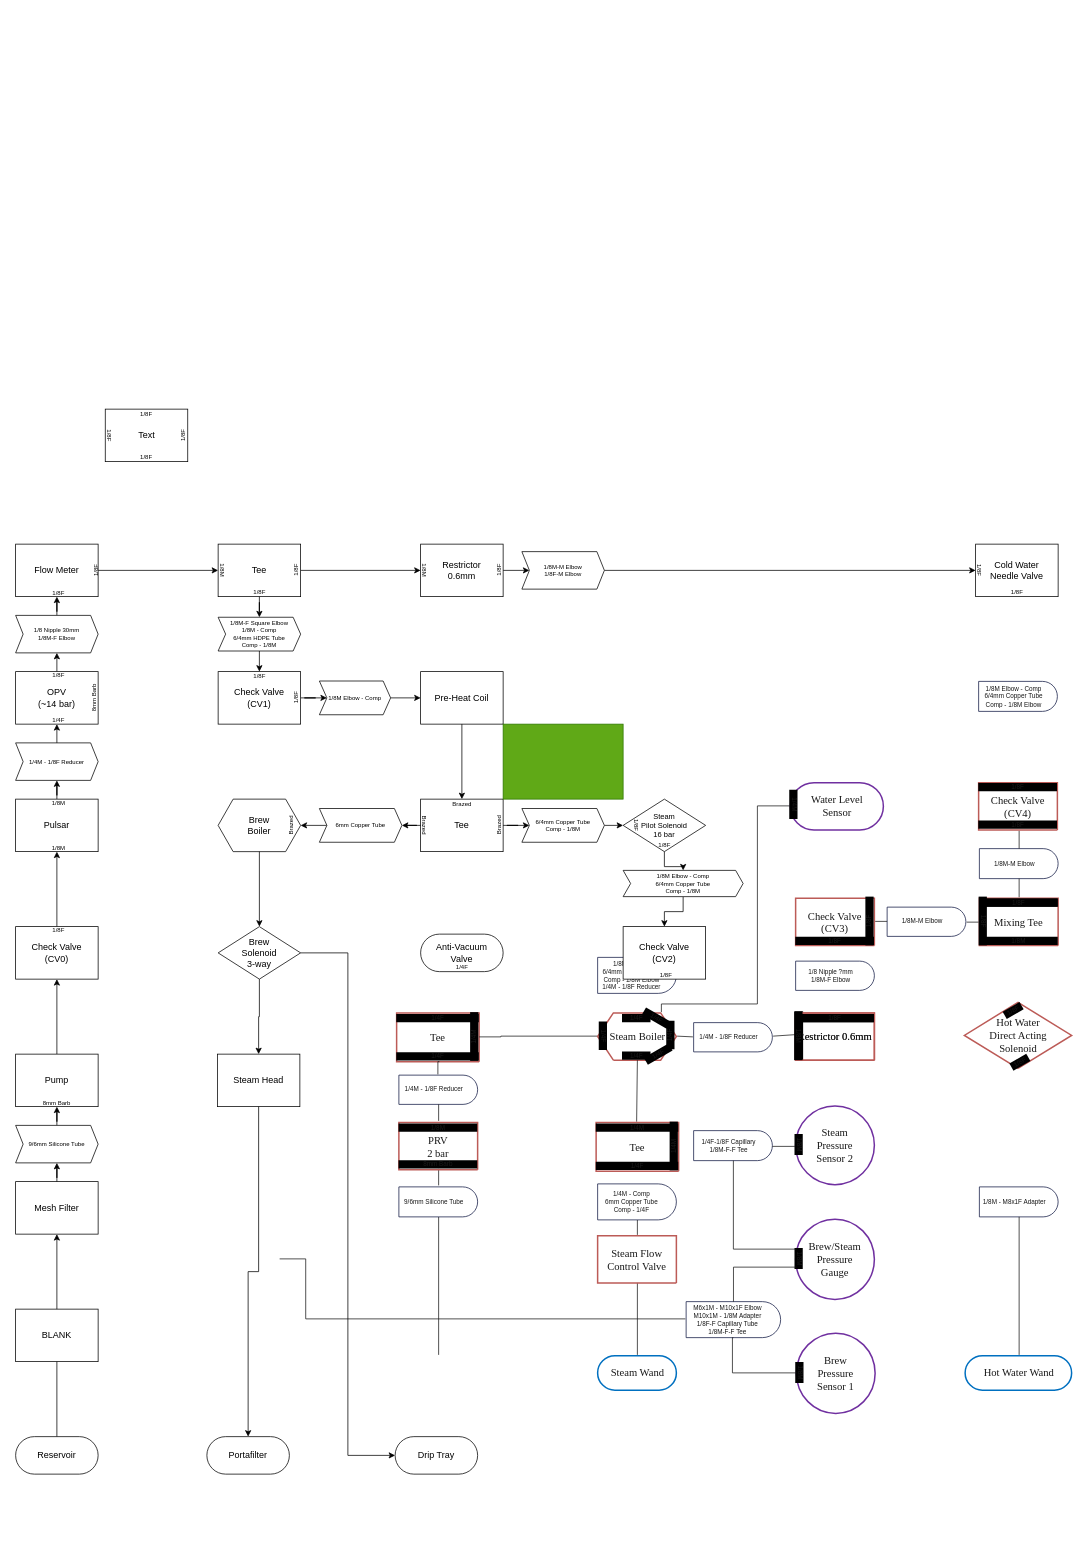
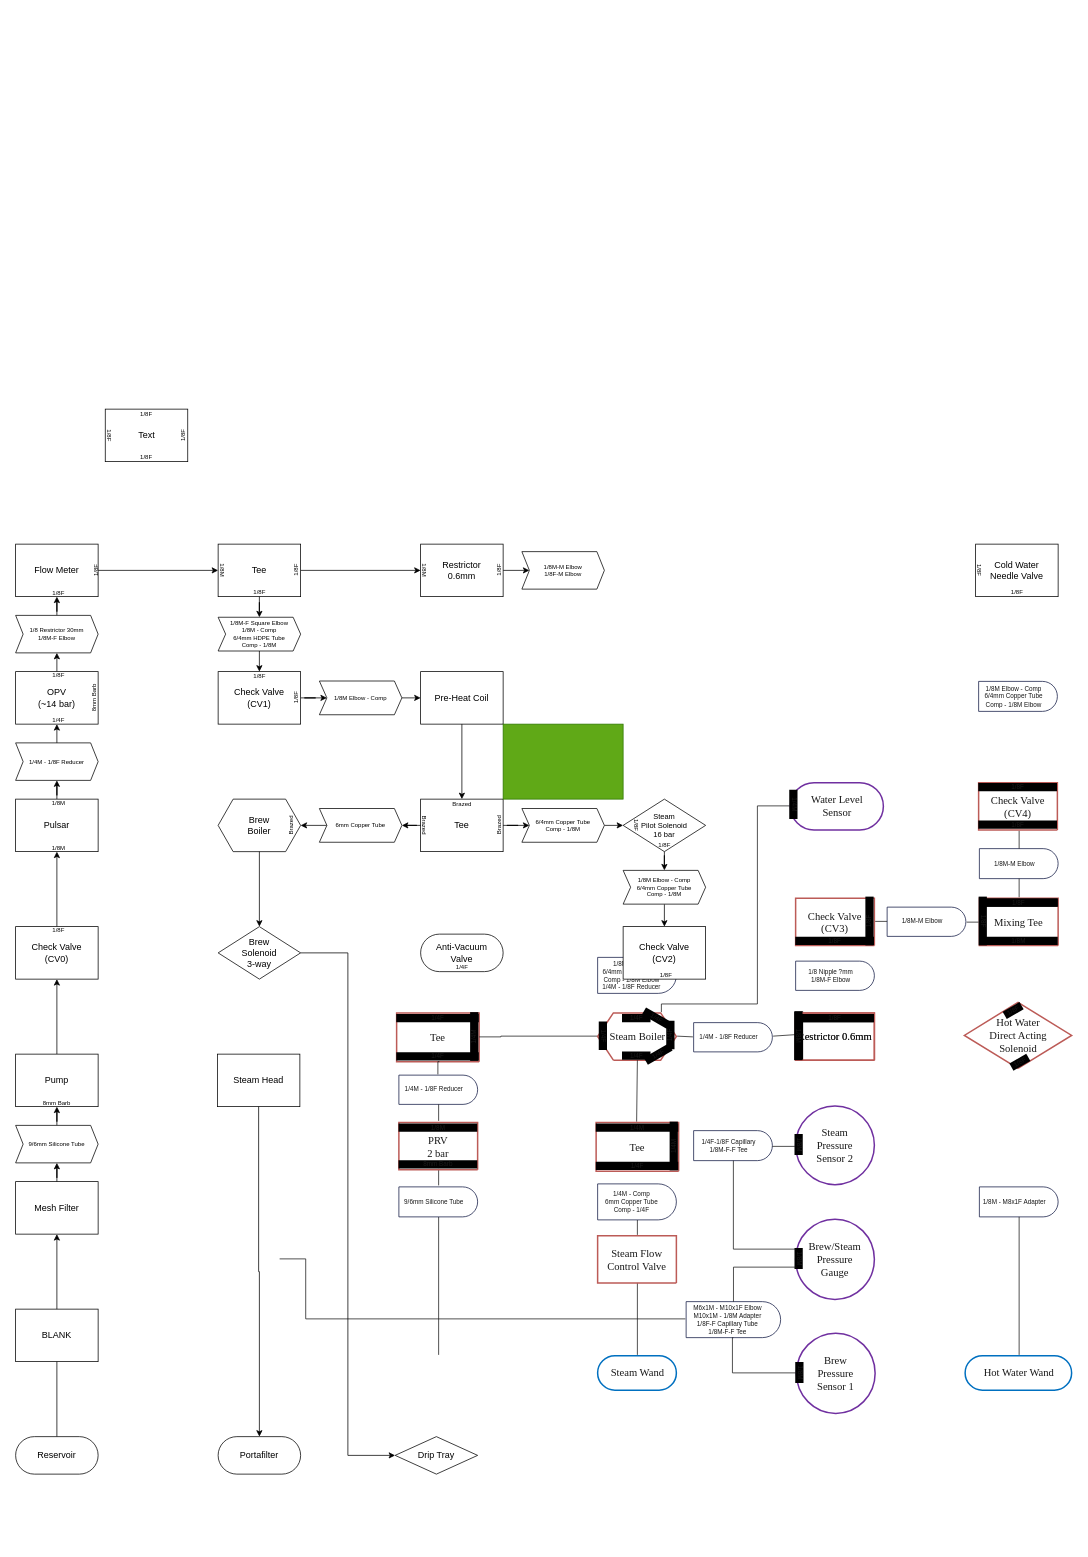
edge "1/8M-M Elbow 1/8F-M Elbow" -> "Cold Water Needle Valve": removed
node "1/8 Nipple 30mm 1/8M-F Elbow": label "1/8 Nipple 30mm 1/8M-F Elbow" -> "1/8 Restrictor 30mm 1/8M-F Elbow"
node "1/8M Elbow - Comp": size 71x34 -> 83x34
node "1/8M Elbow - Comp 6/4mm Copper Tube Comp - 1/8M": size 120x26 -> 83x34
edge "Brew Solenoid 3-way" -> "Steam Head": removed
node "Portafilter": moved (248, 1455) -> (259, 1455)
node "Drip Tray": shape rounded rectangle -> diamond
